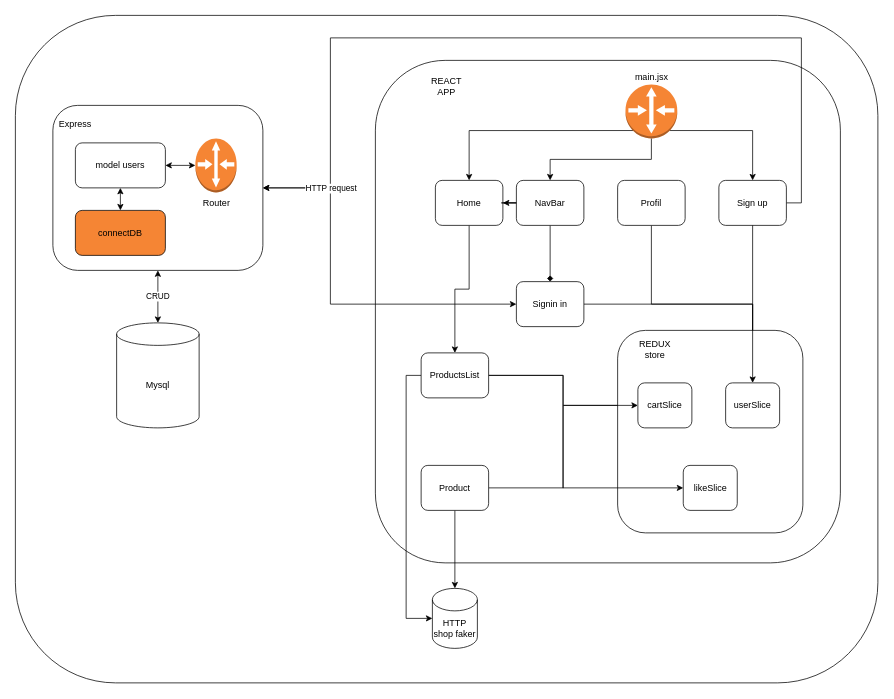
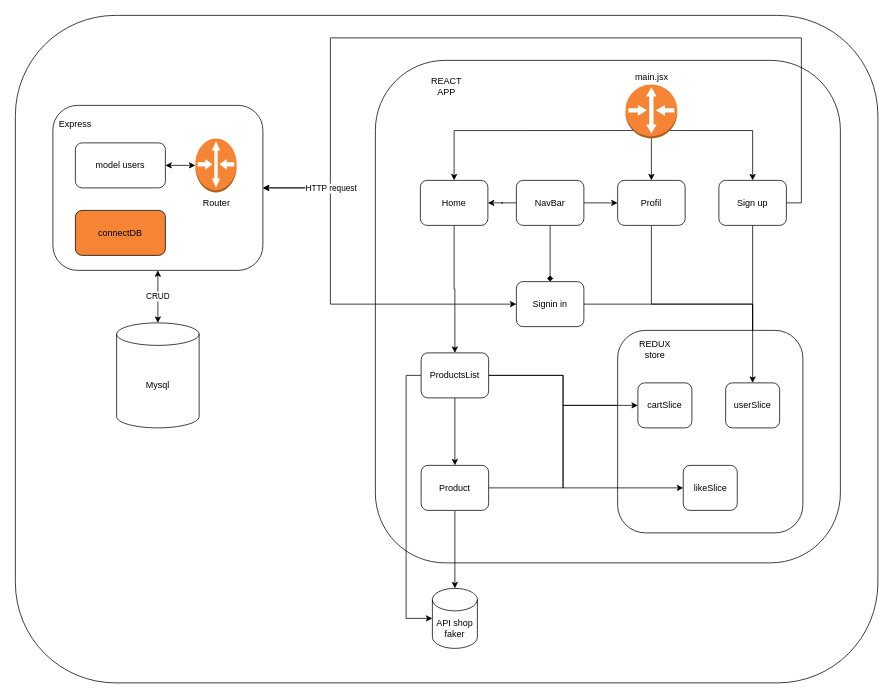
edge "main.jsx" -> "NavBar": now "main.jsx" -> "Profil"
edge "model users" -- "connectDB": removed
node "Home": moved (469, 203) -> (454, 203)
edge "NavBar" -> "Profil": added
edge "ProductsList" -> "Product": added
node "HTTP shop faker": label "HTTP shop faker" -> "API shop faker"
